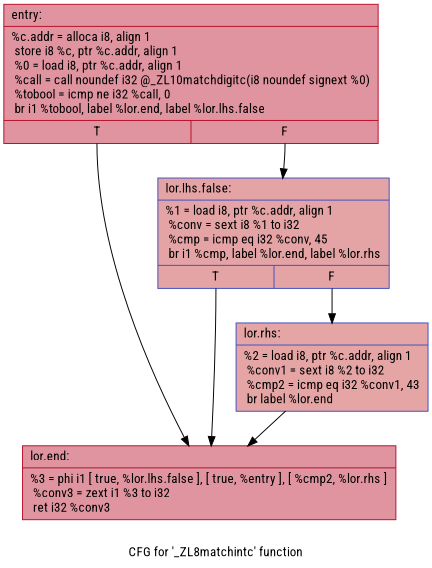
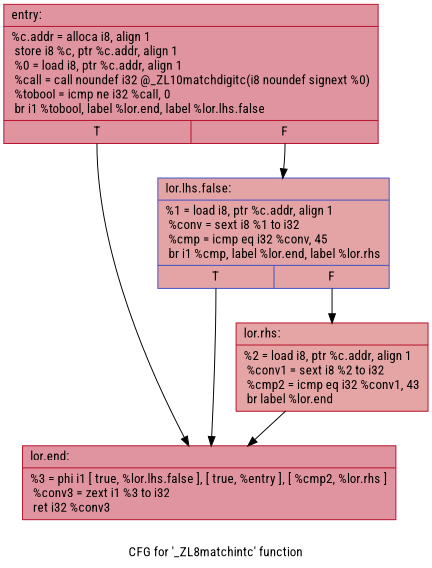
node "lor.rhs:": color #3d50c3ff -> #b70d28ff
